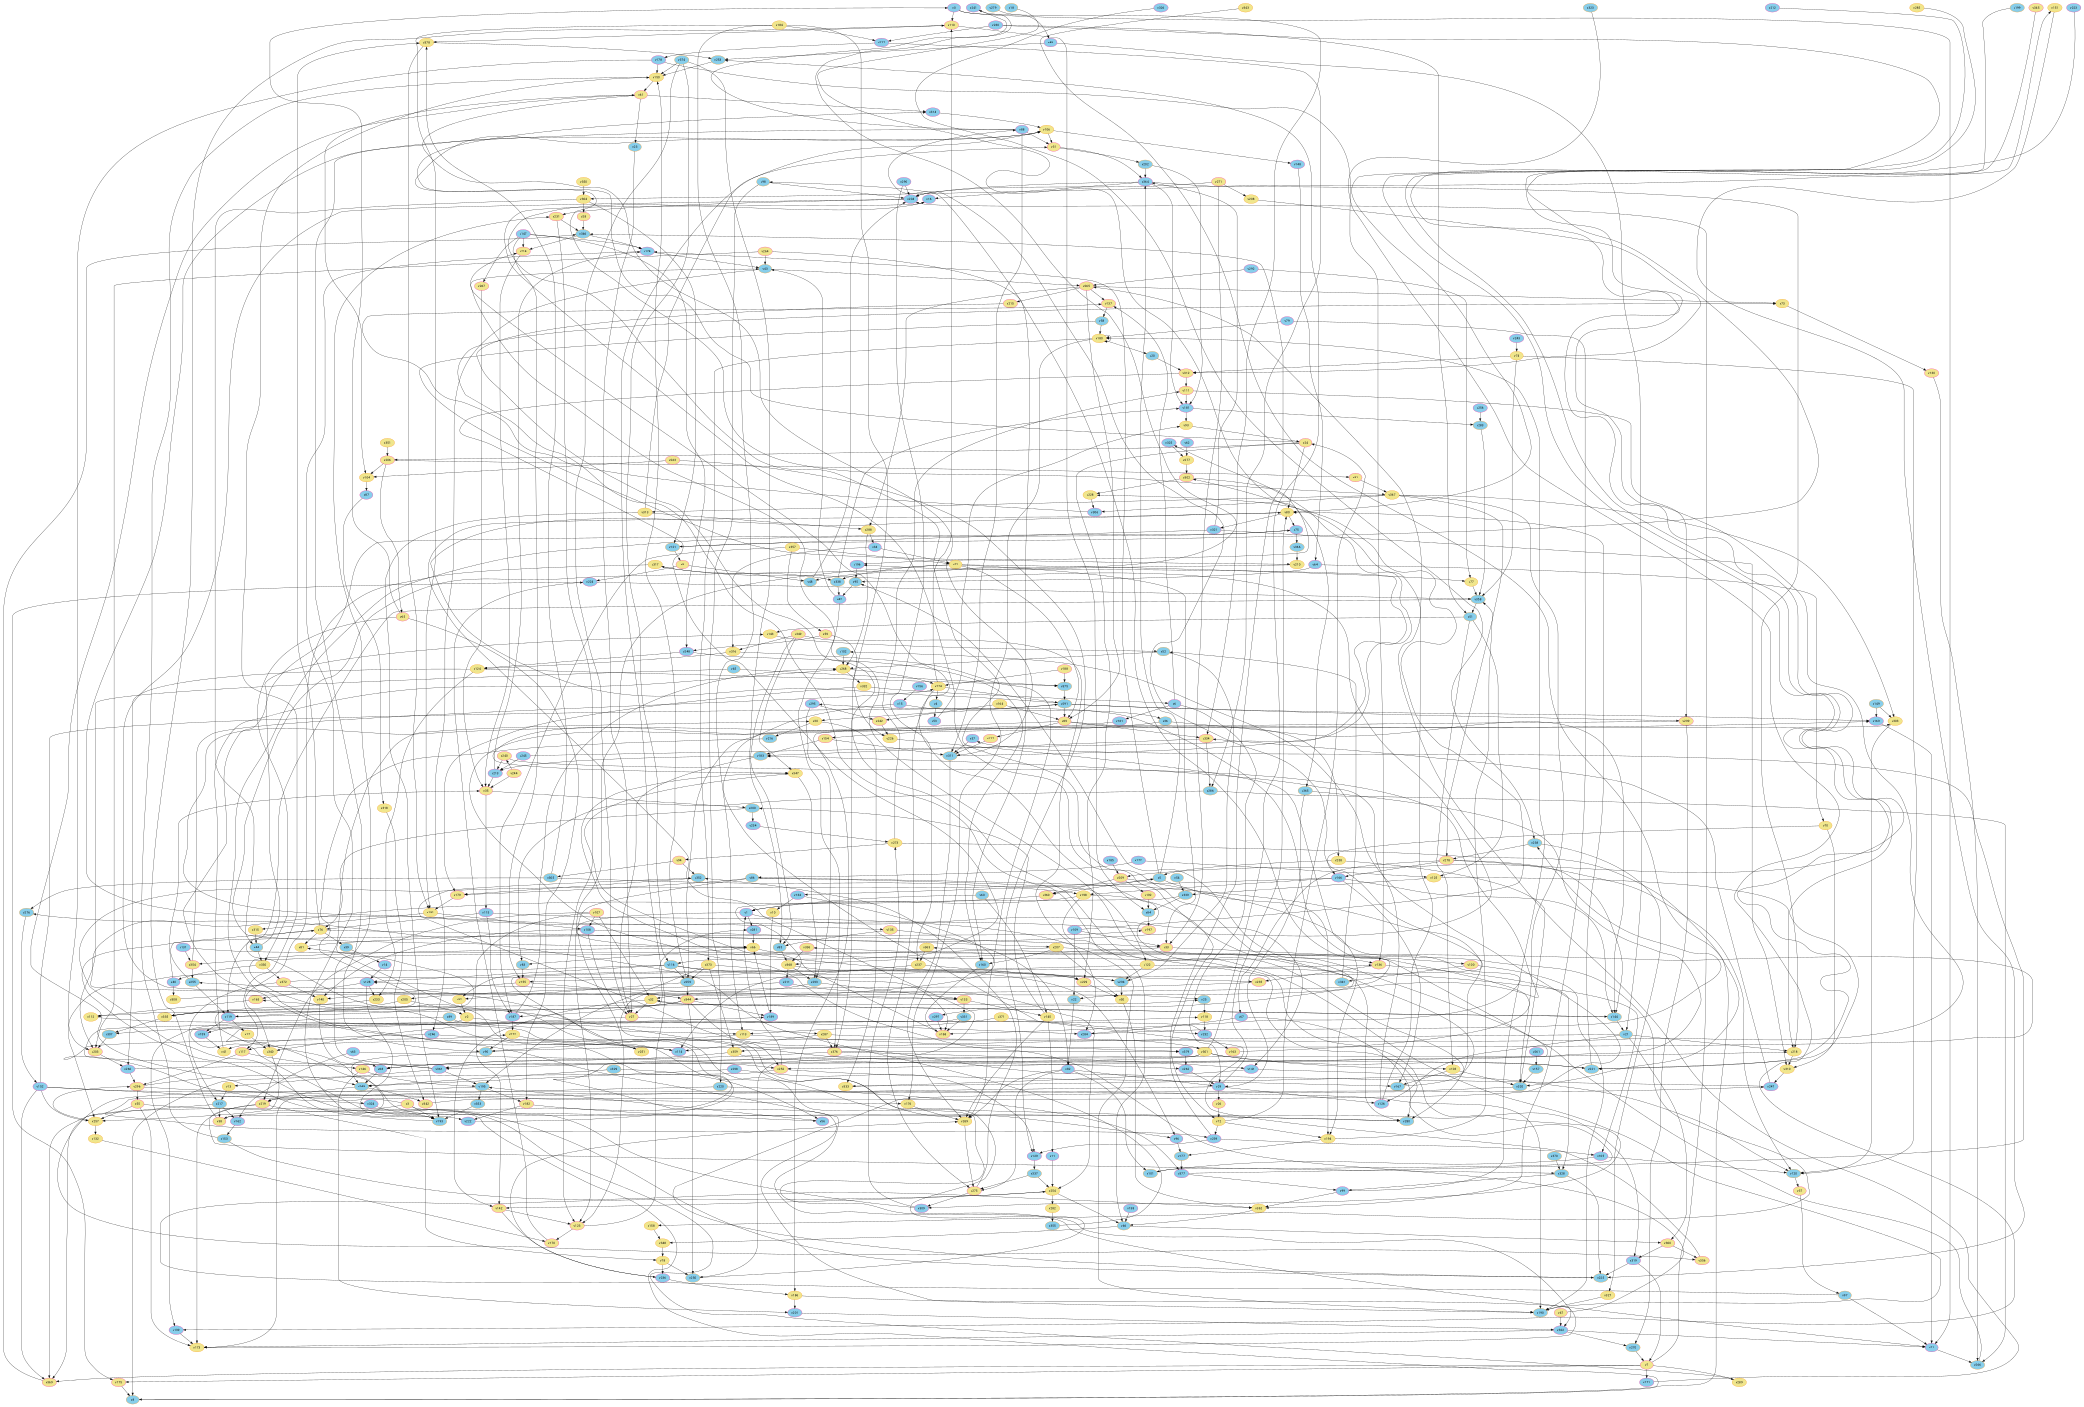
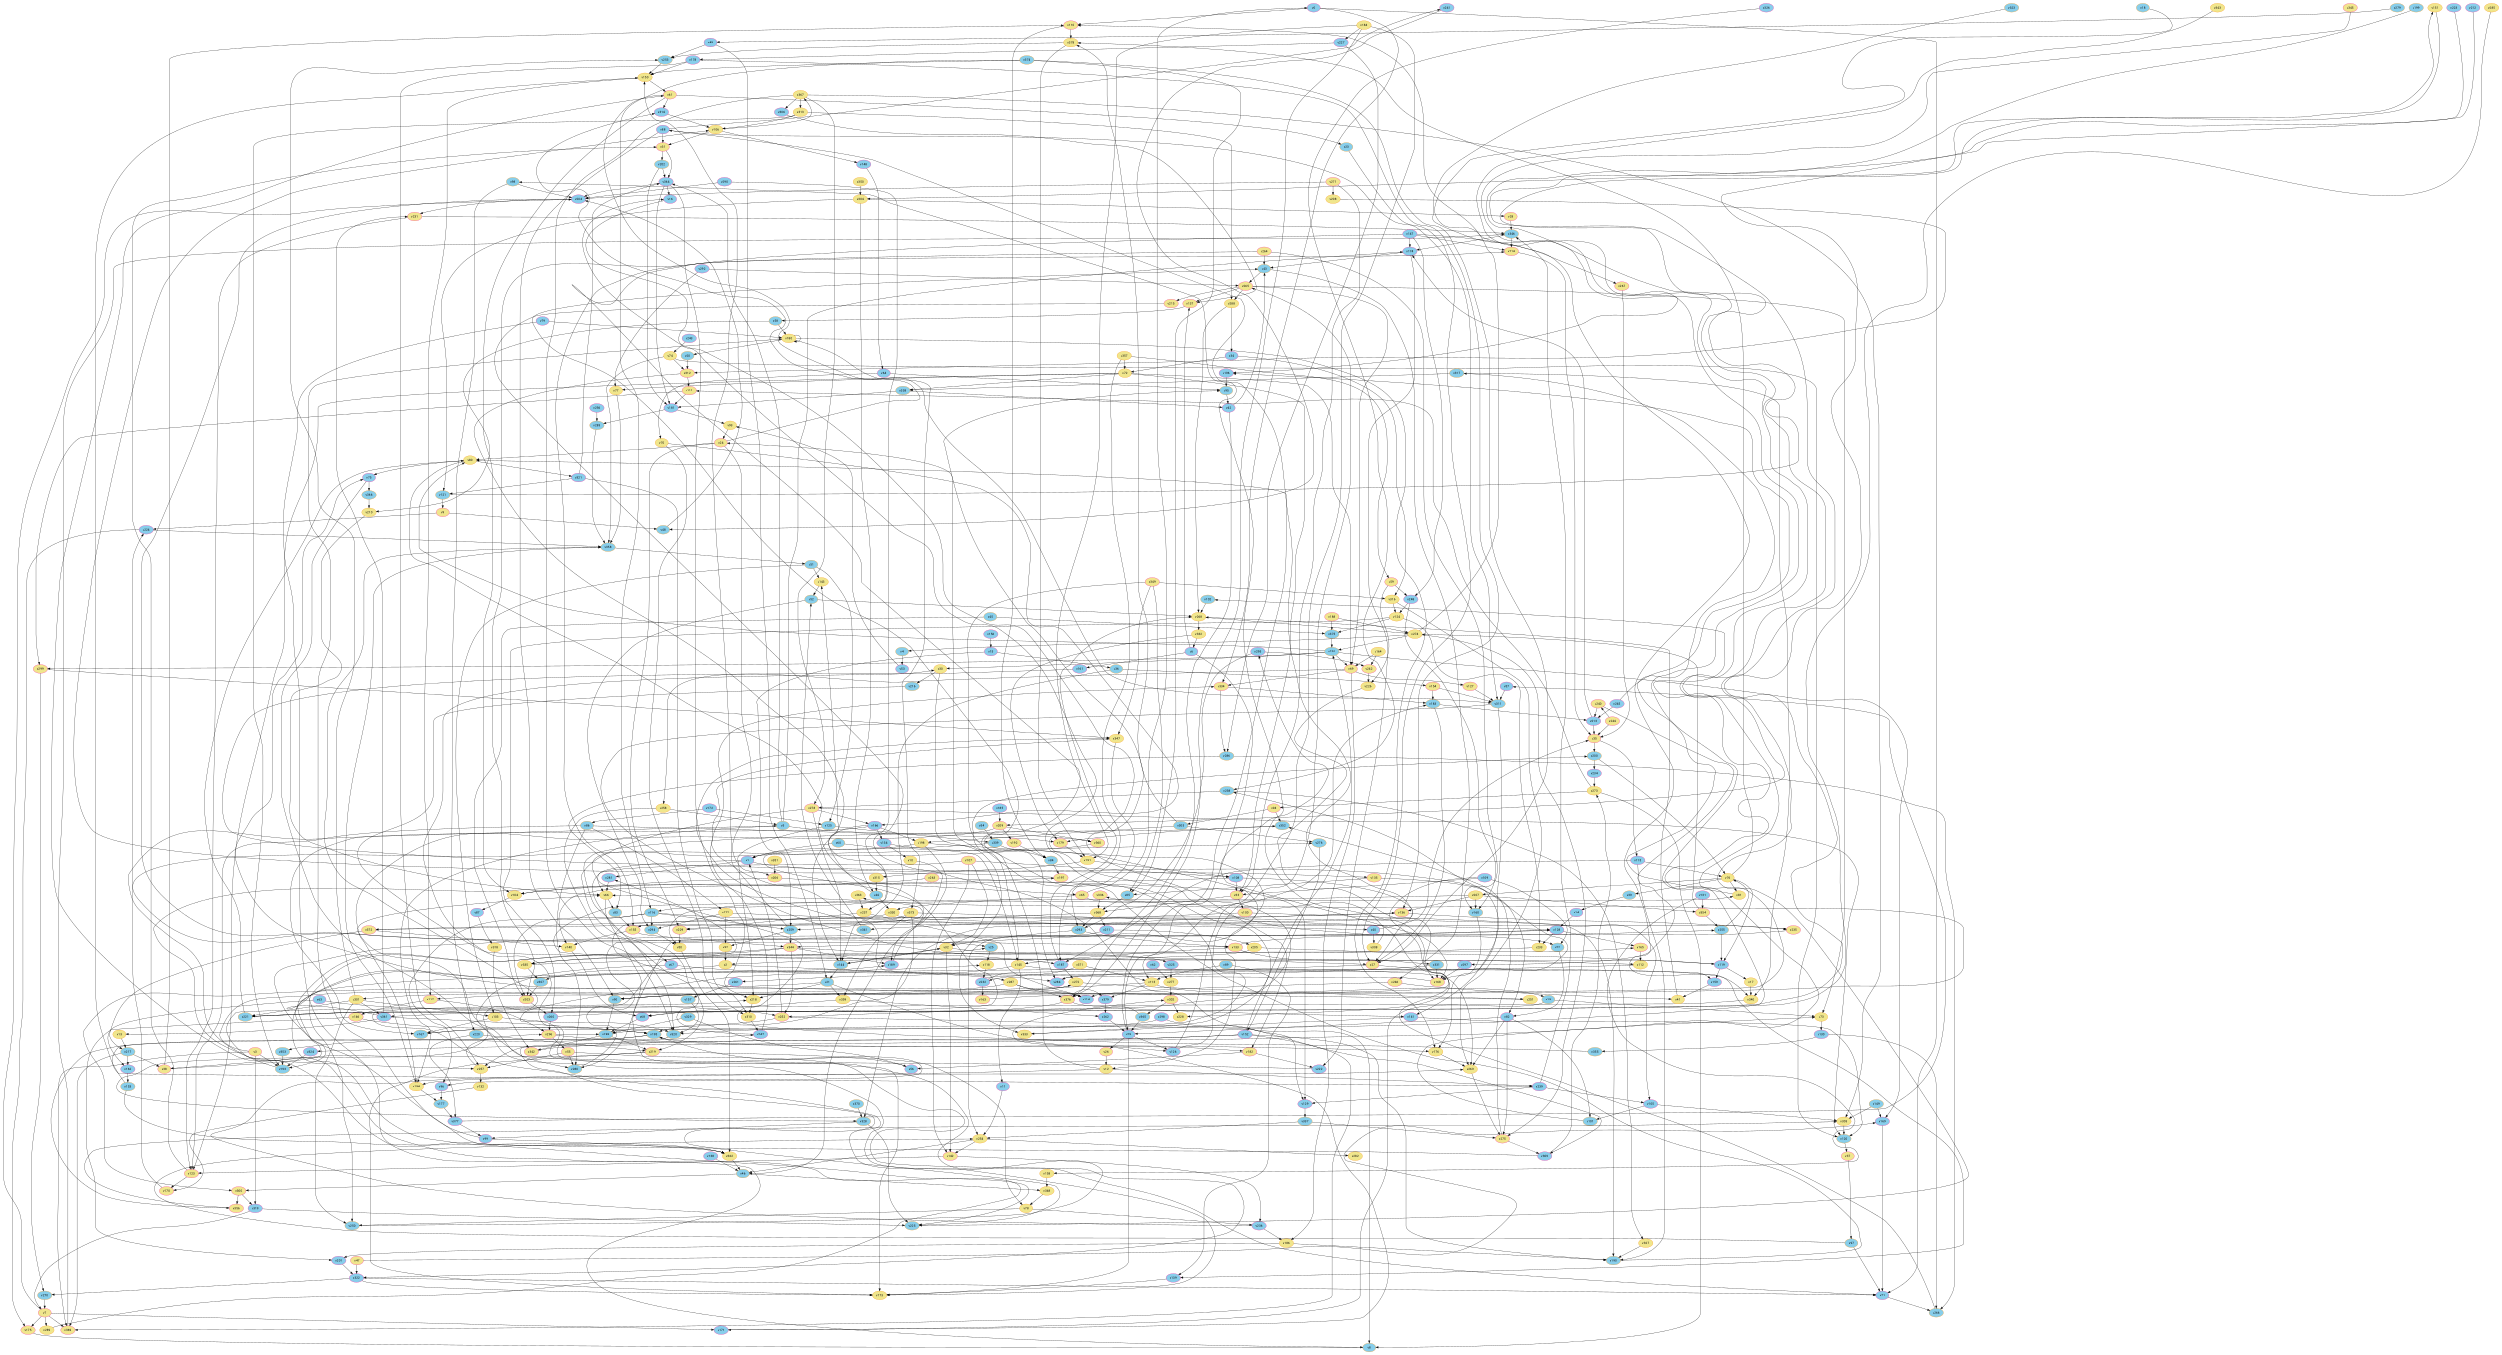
node "v230": removed
node "v130": fillcolor khaki -> skyblue
node "v91": removed
edge "v228" -> "v306": removed
node "v317": fillcolor khaki -> skyblue
node "v125": fillcolor khaki -> skyblue
edge "v311" -> "v269": now "v311" -> "v176"
edge "v145" -> "v261": added
node "v19": added
node "v246": fillcolor skyblue -> khaki
edge "v105" -> "v120": now "v105" -> "v303"
edge "v282" -> "v355": now "v130" -> "v355"
